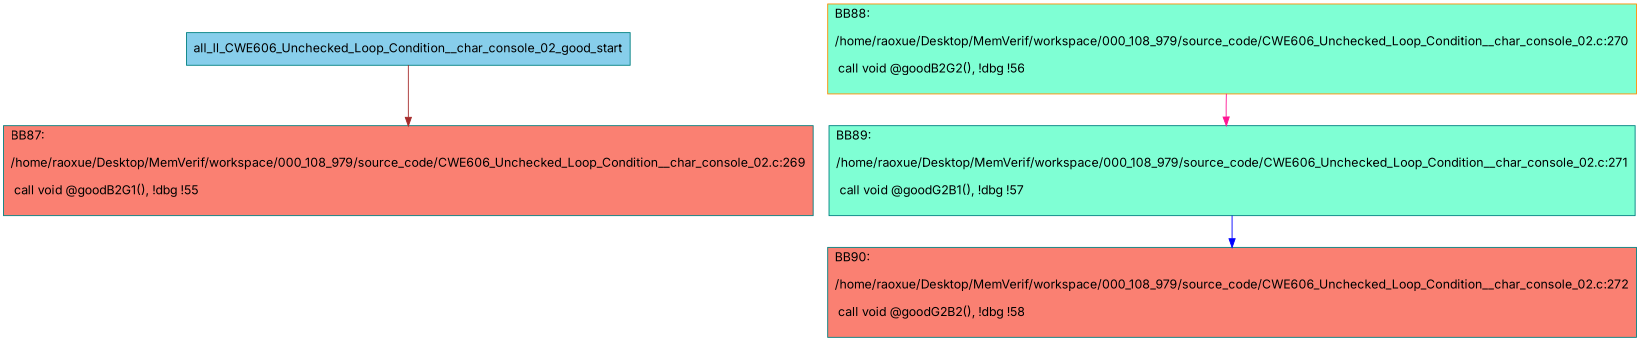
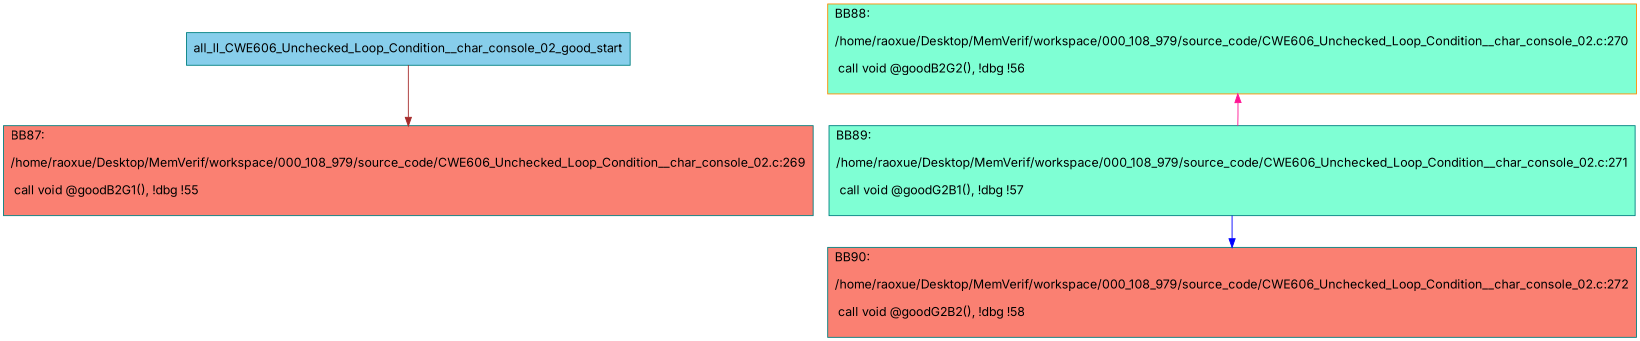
edge "BB88:" -> "BB89:": reversed
